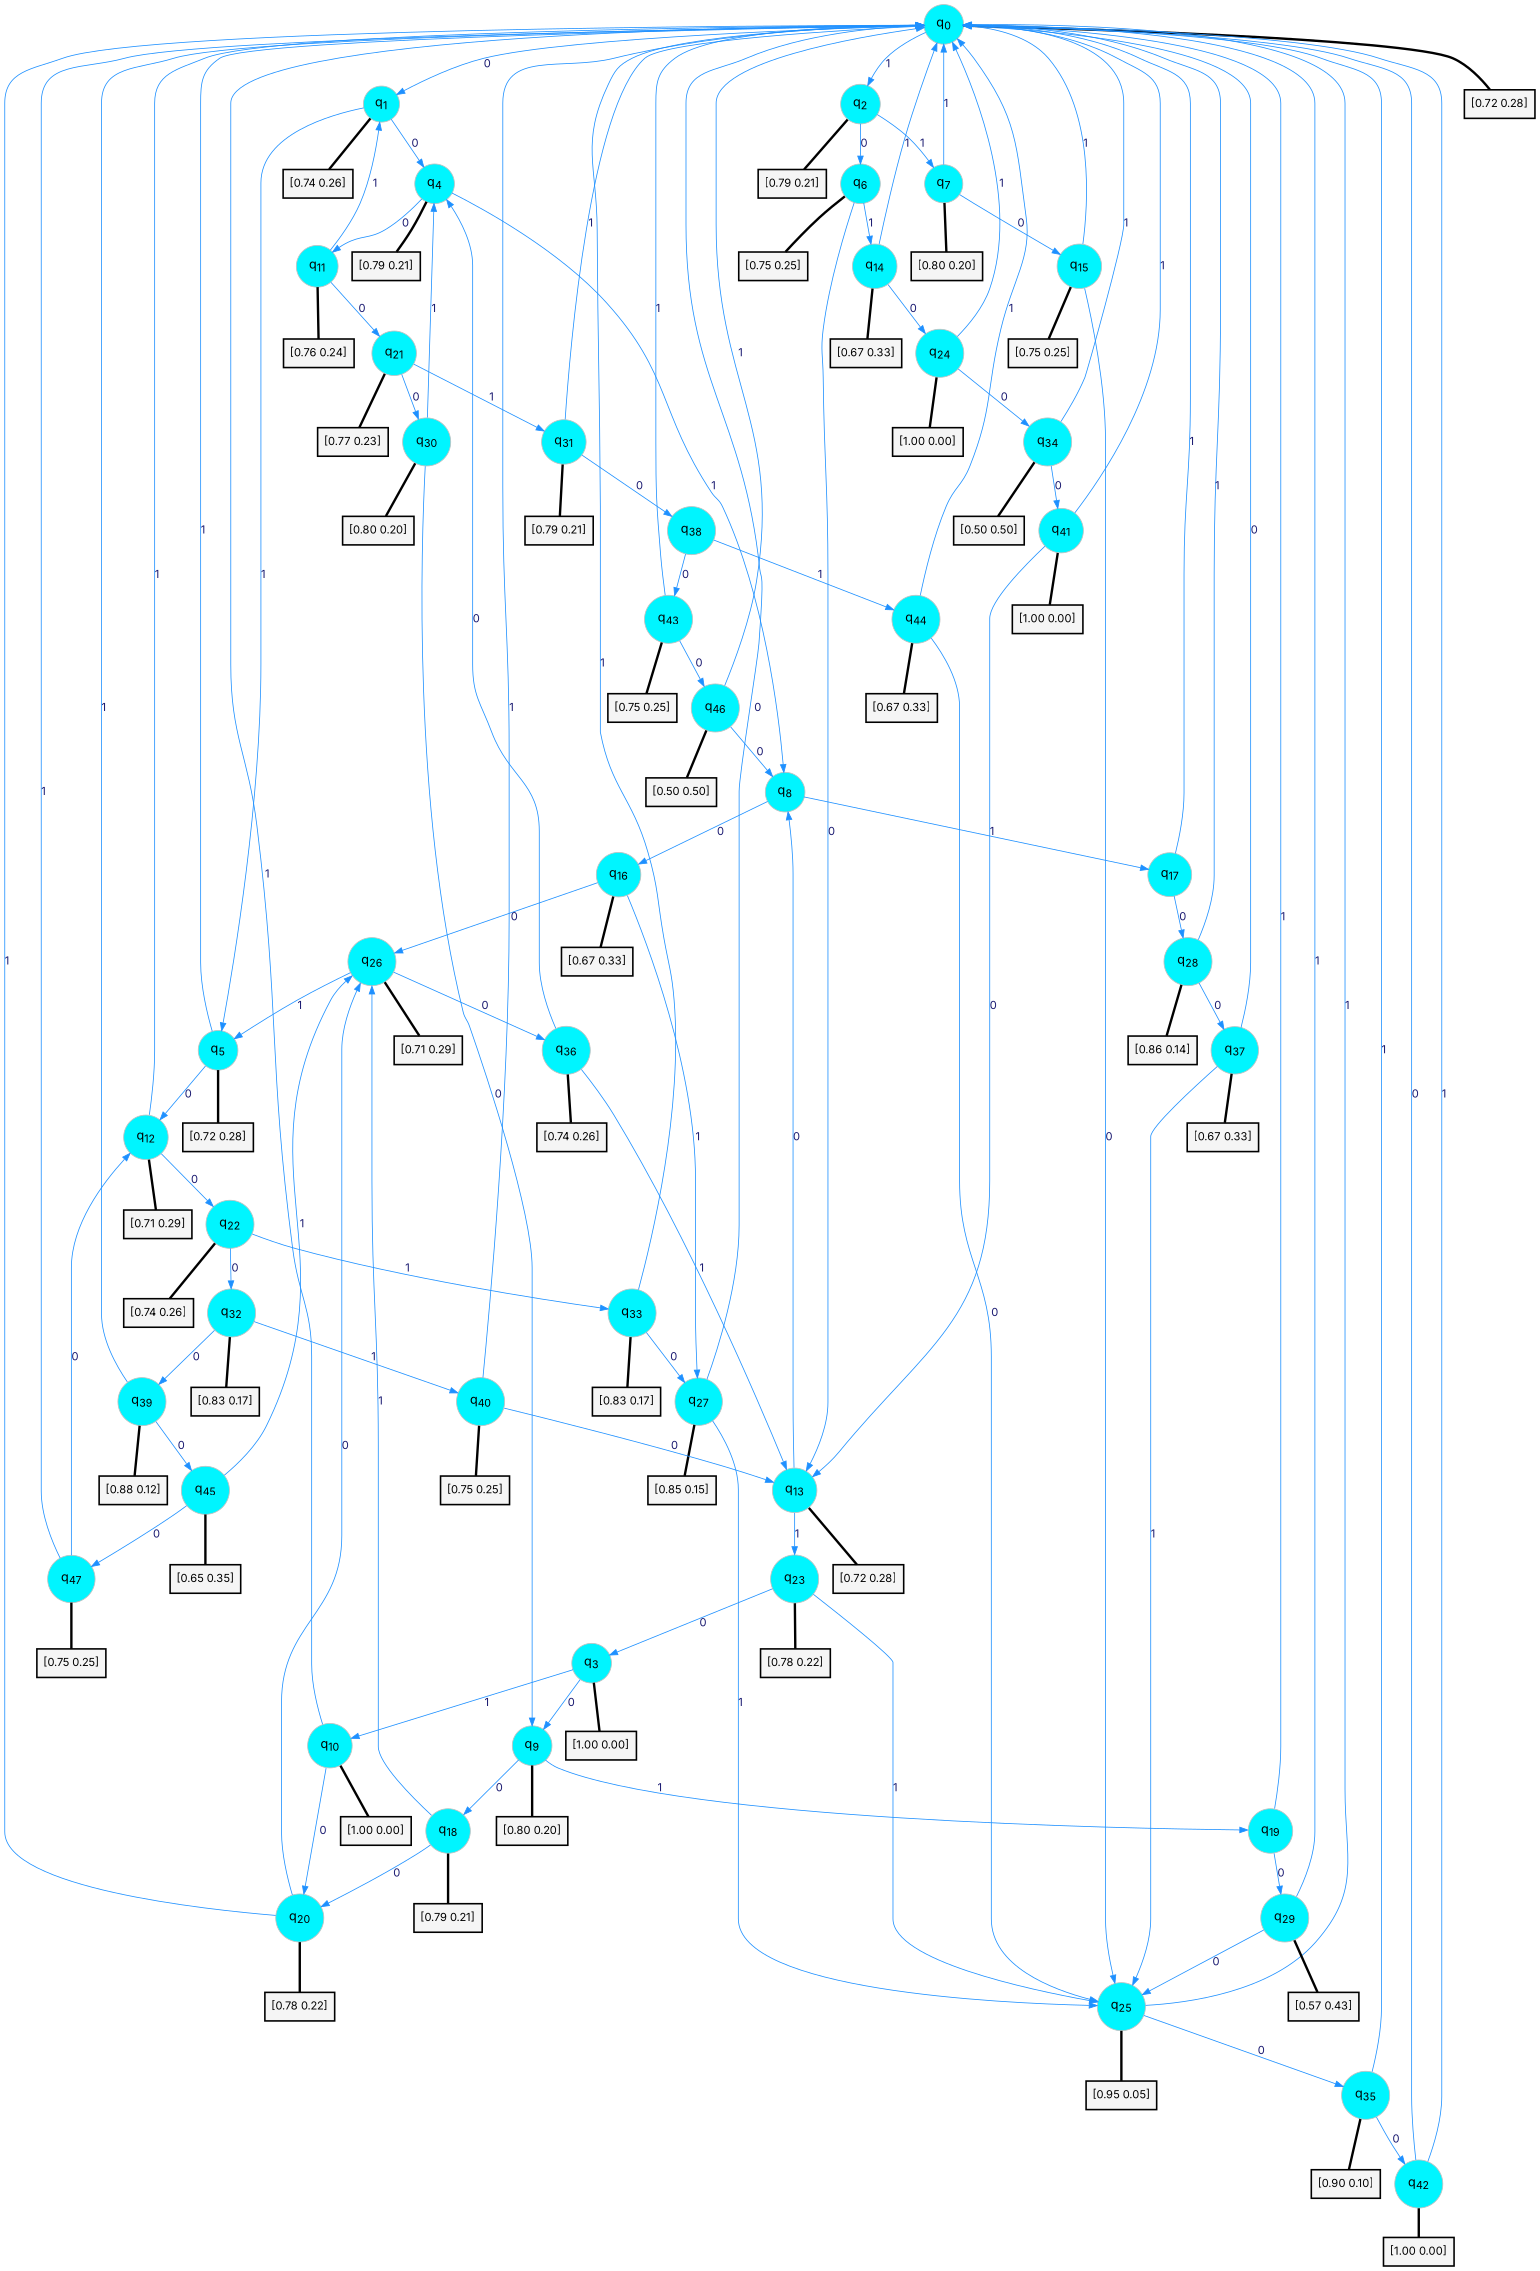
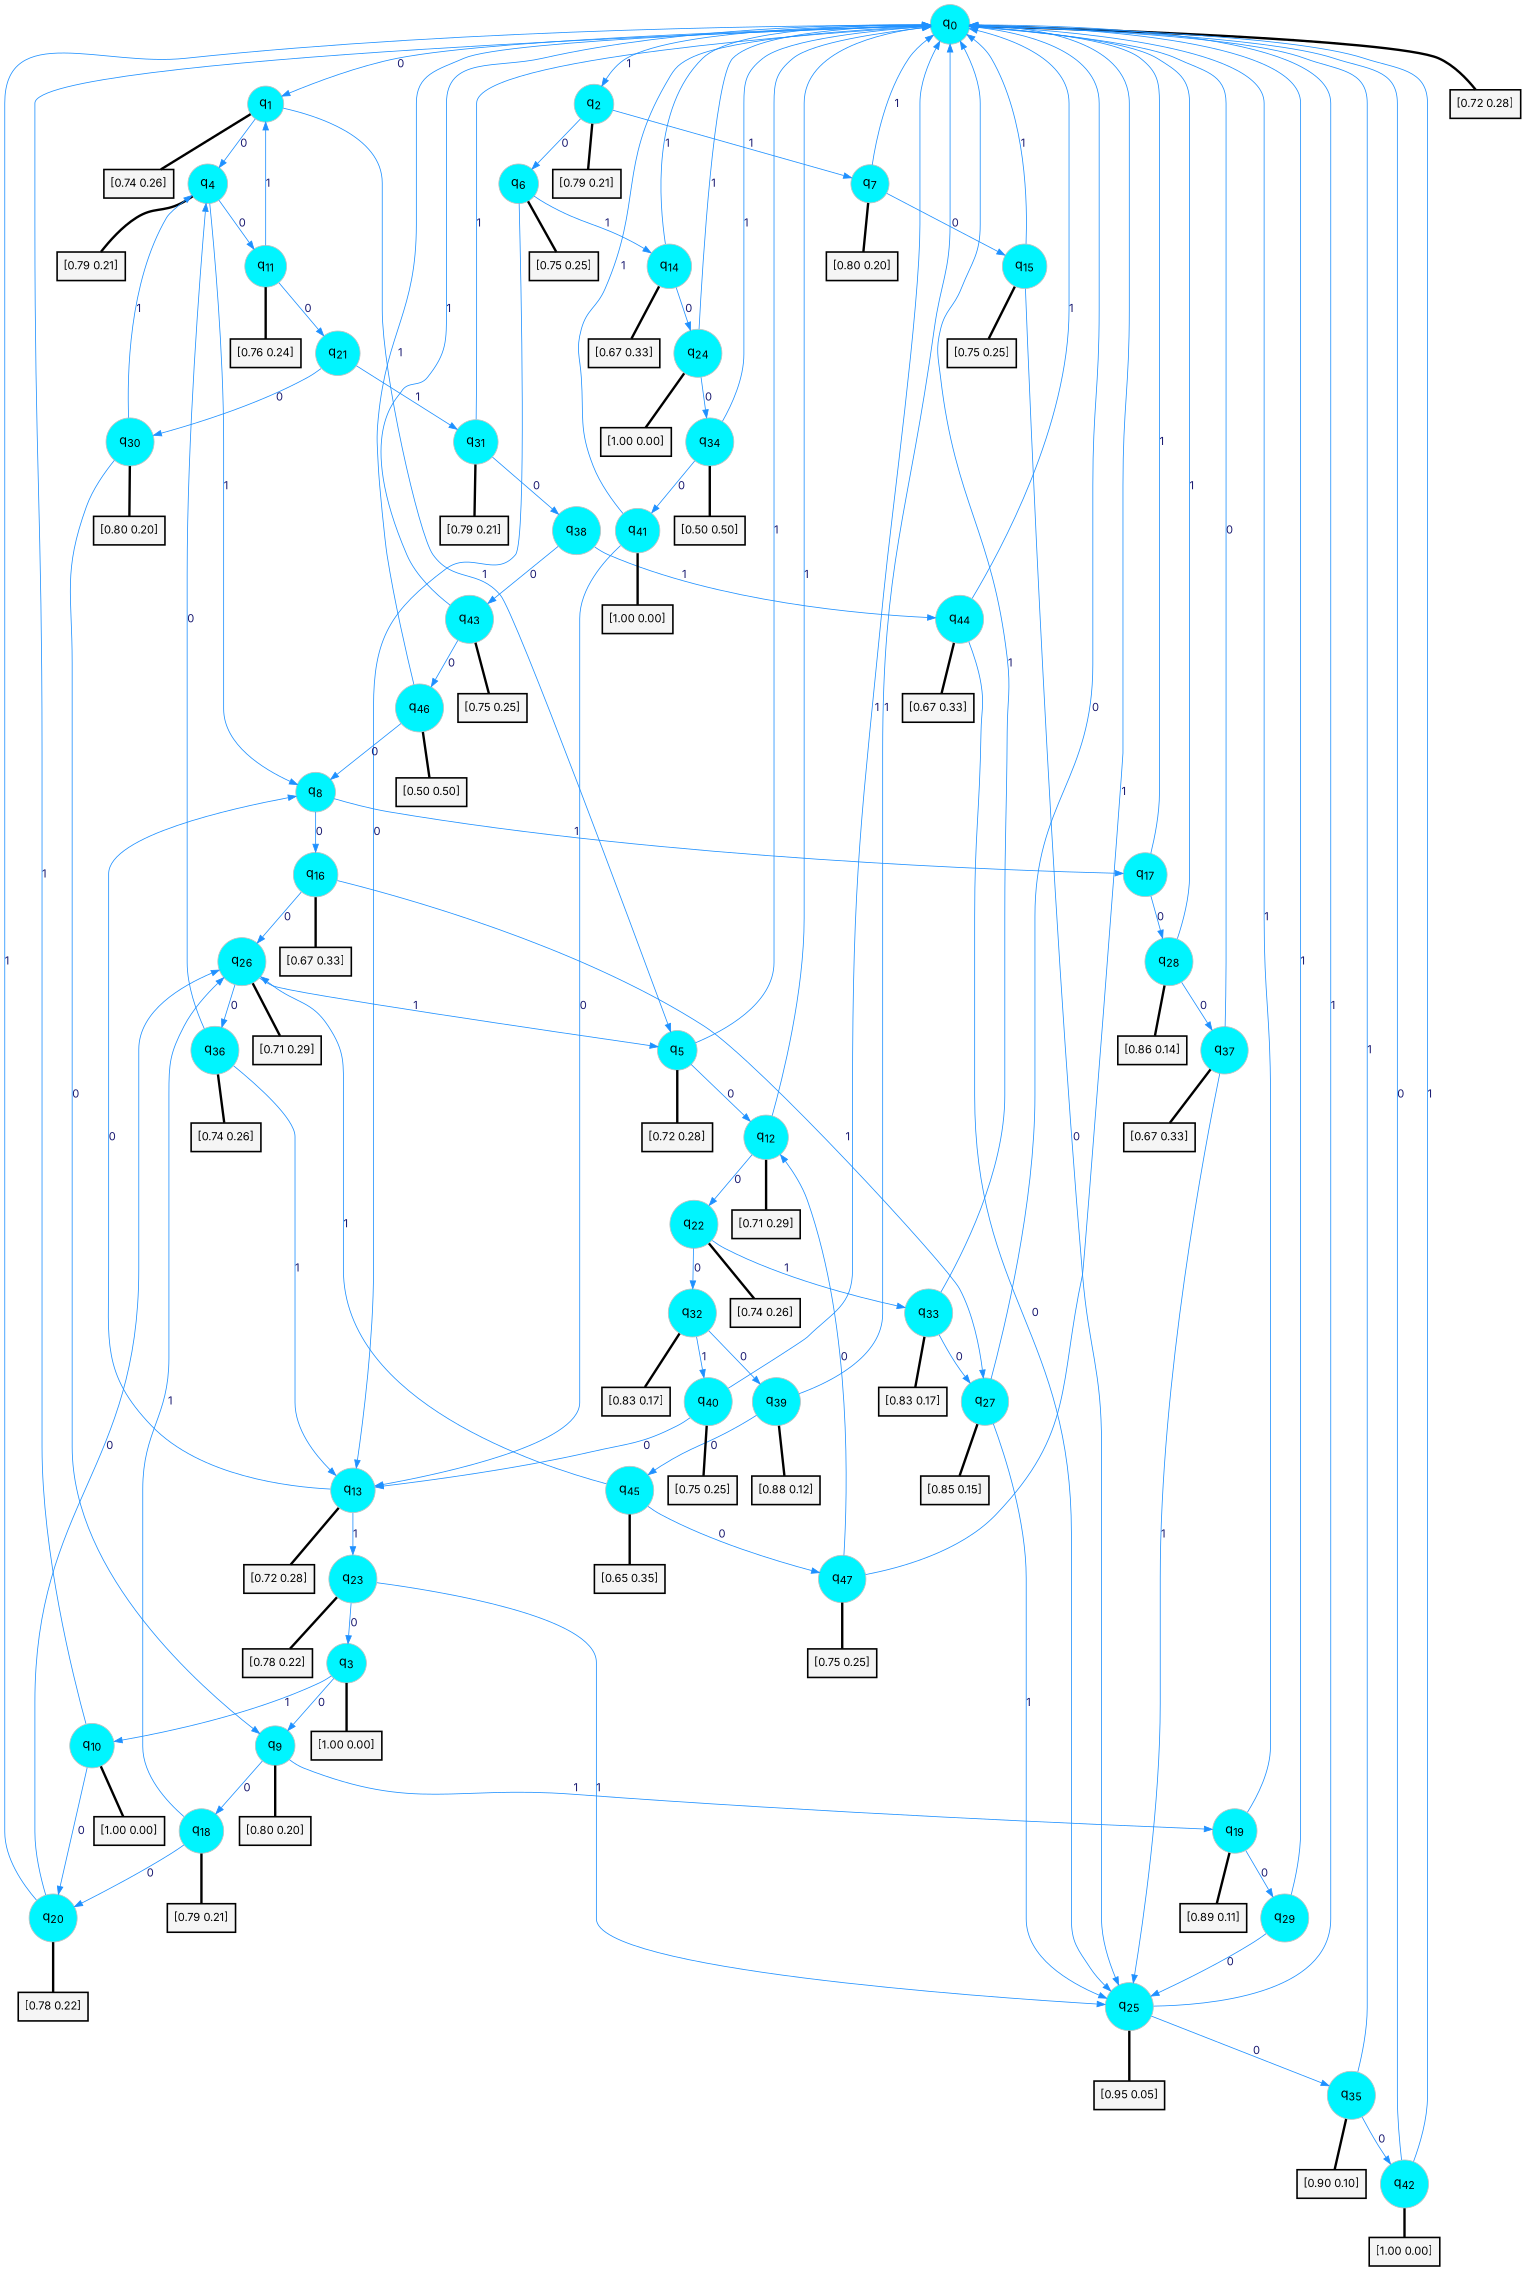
node "[0.77 0.23]": removed
node "[0.89 0.11]": added
node "[0.57 0.43]": removed
